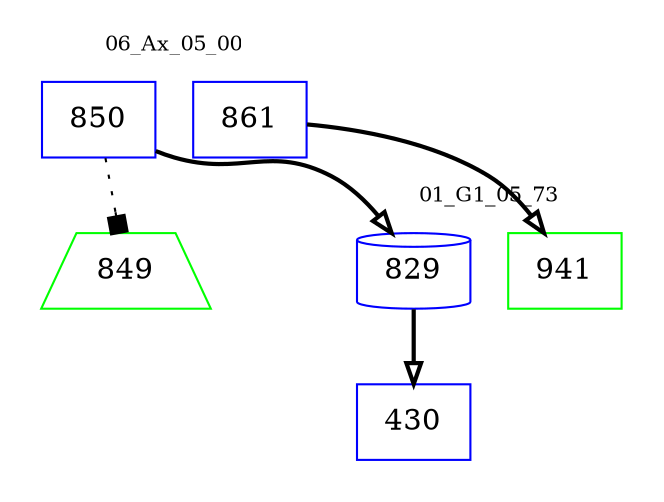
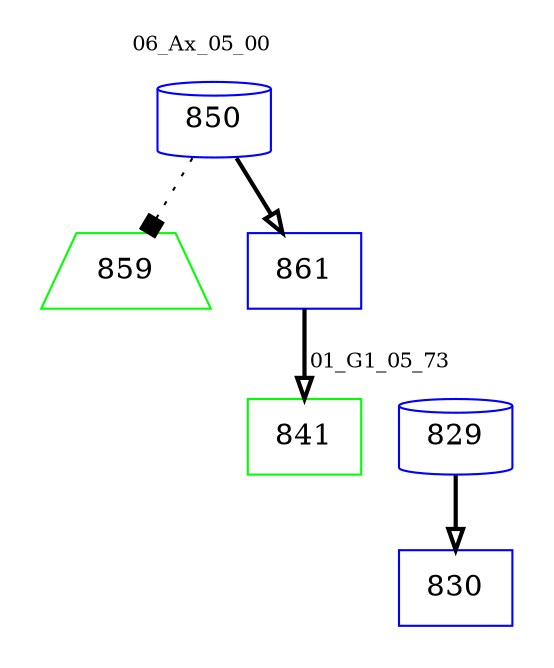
node "850": shape box -> cylinder
edge "850" -> "829": now "850" -> "861"
node "849": label "849" -> "859"
node "941": label "941" -> "841"
node "430": label "430" -> "830"
